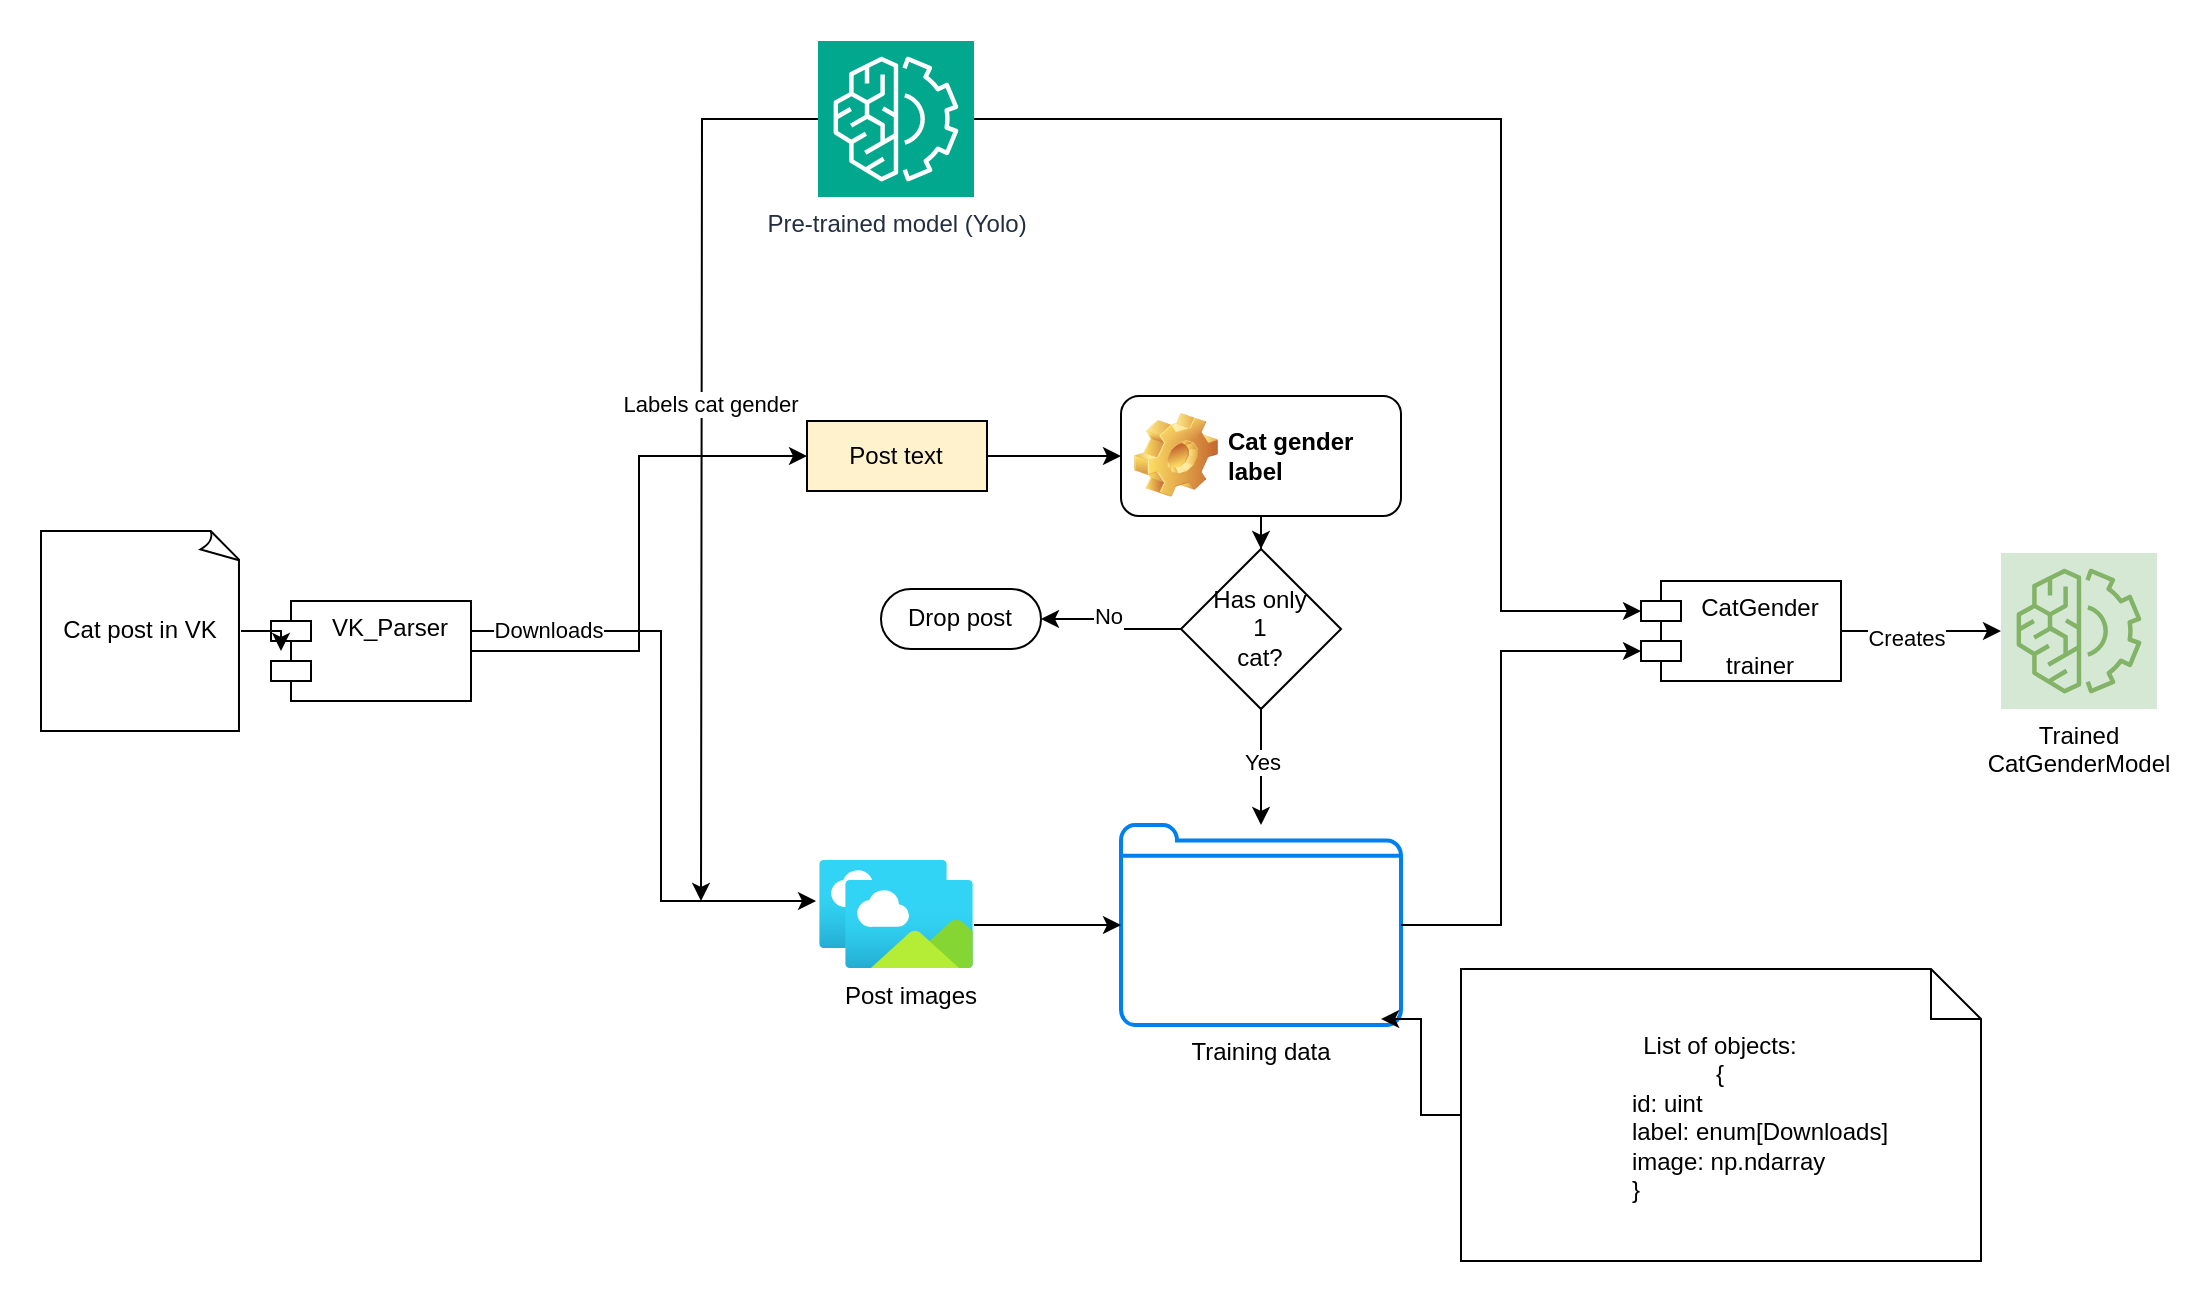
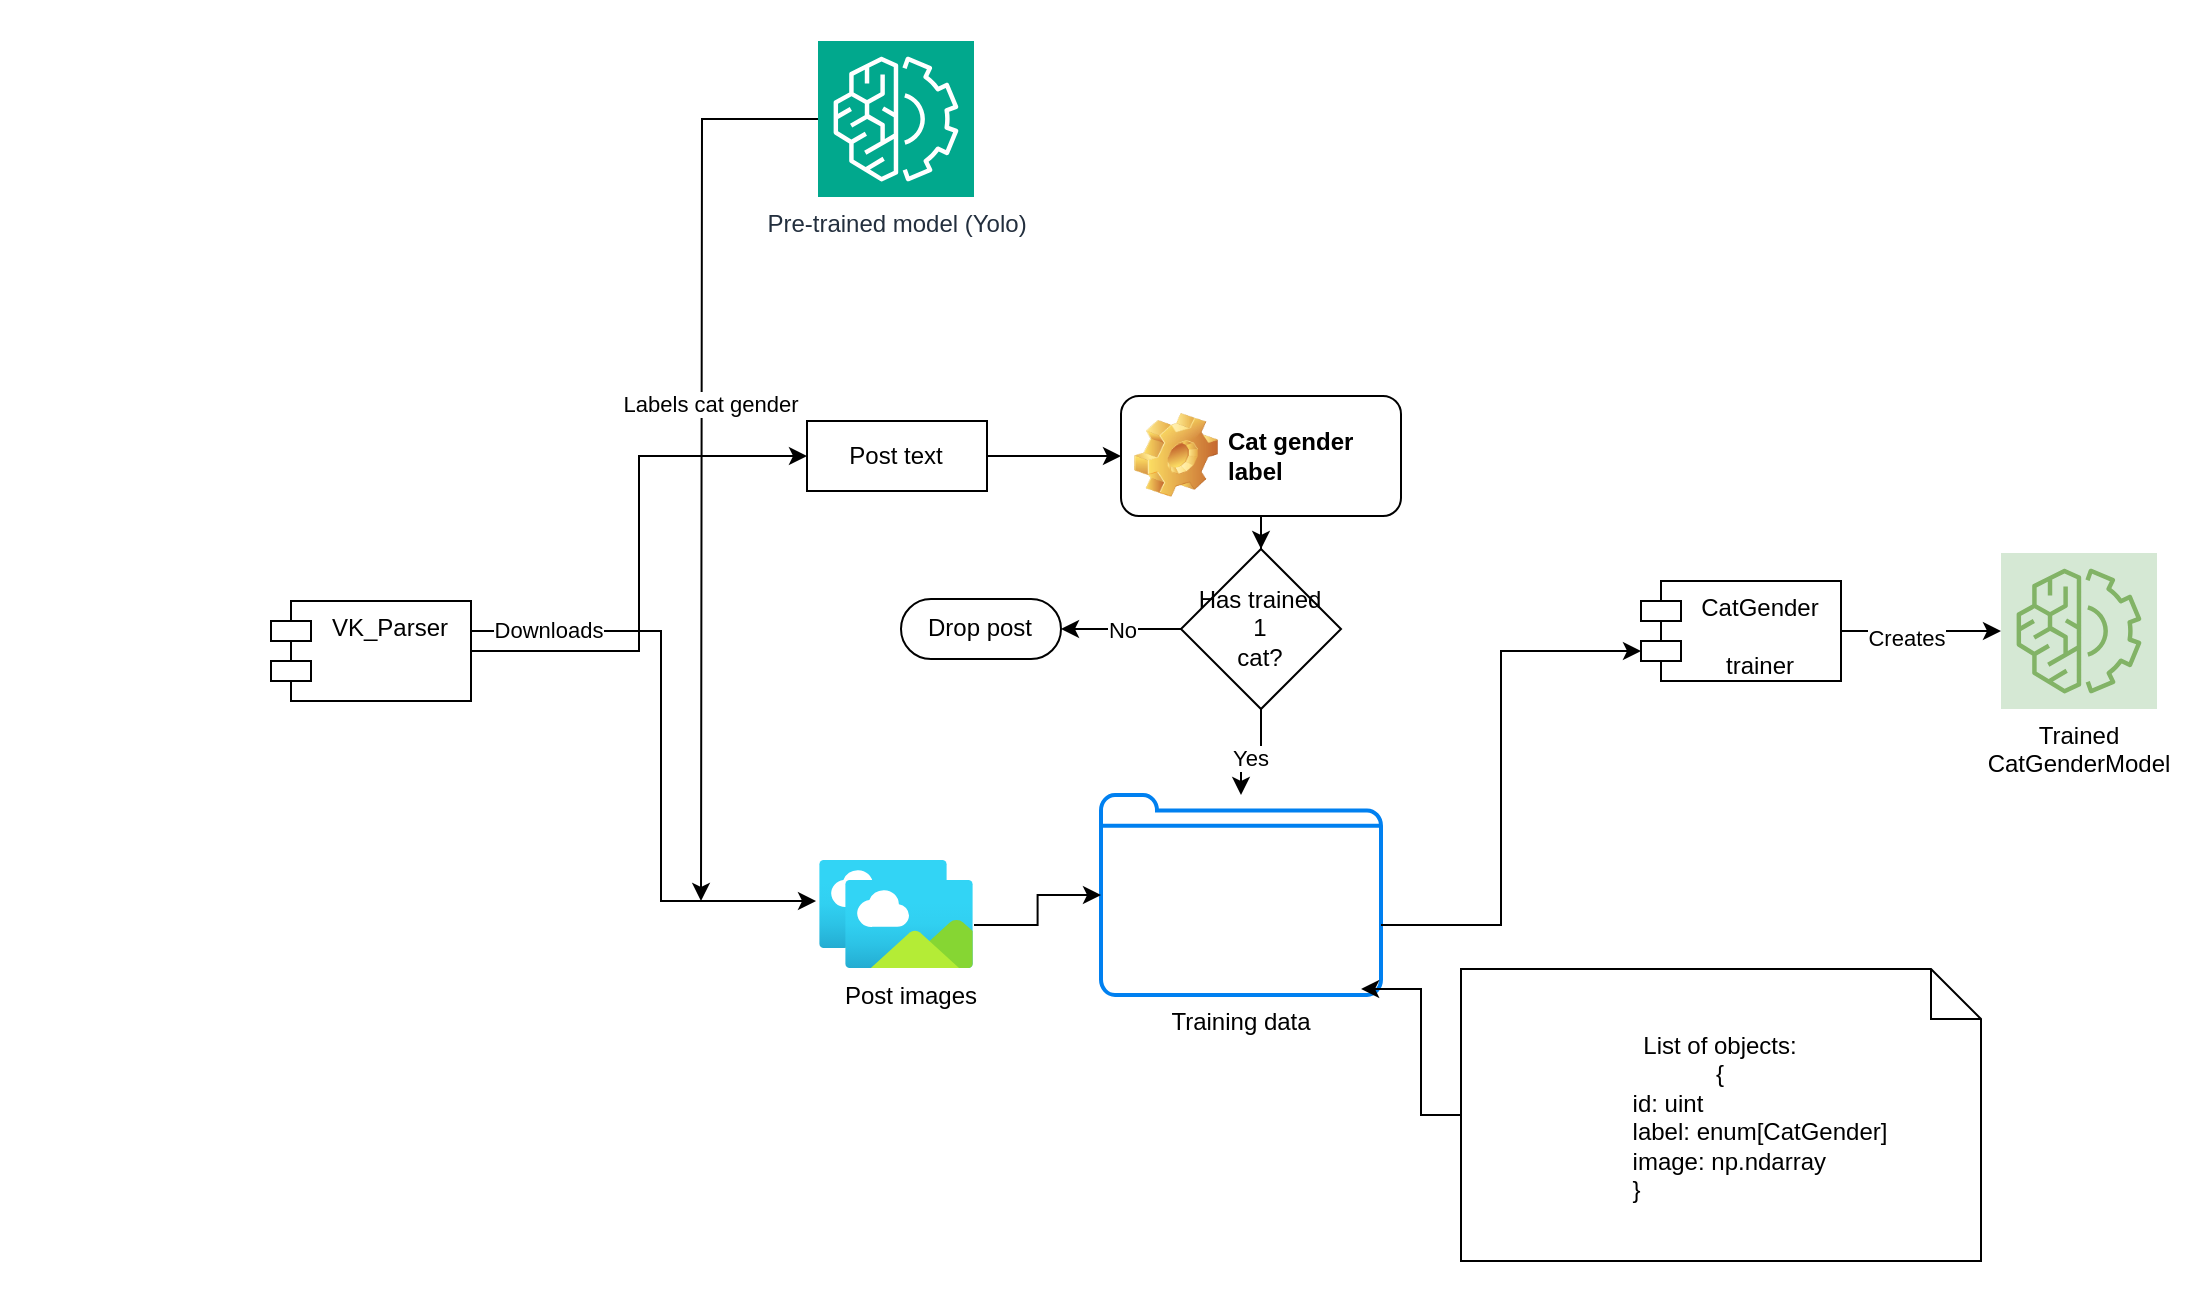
edge "Pre-trained model (Yolo)" -> "CatGender trainer": removed
node "Post text": fillcolor #fff2cc -> #ffffff
node "Drop post": moved (961, 619) -> (981, 629)
node "Has only 1 cat?": label "Has only 1 cat?" -> "Has trained 1 cat?"
node "Cat post in VK": removed
edge "Cat post in VK" -> "VK_Parser": removed
node "Training data": moved (1261, 925) -> (1241, 895)
node "List of objects: { id: uint label: enum[Downloads] image: np.ndarray }": label "List of objects: { id: uint label: enum[Downloads] image: np.ndarray }" -> "List of objects: { id: uint label: enum[CatGender] image: np.ndarray }"
